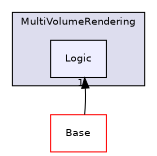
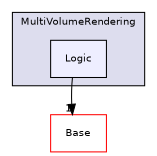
edge "Base" -> "Logic": reversed
